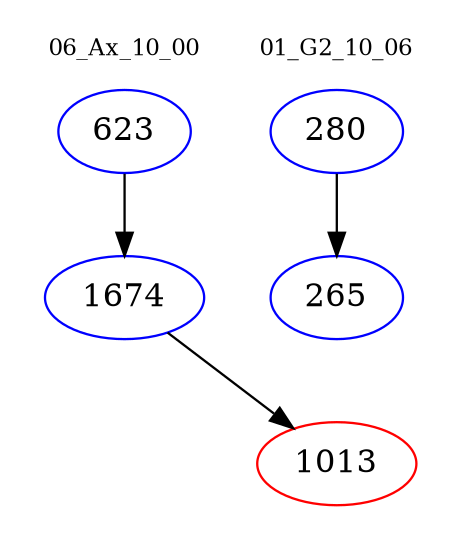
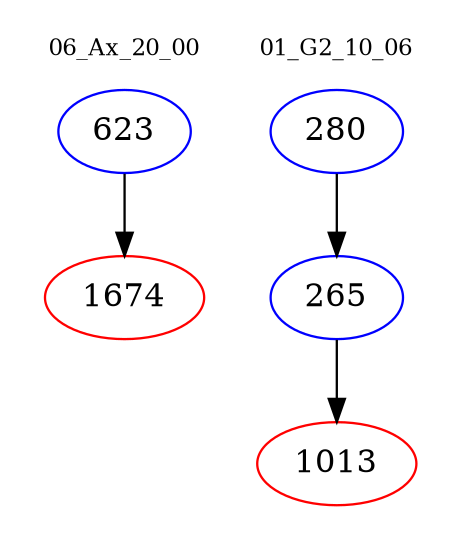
cluster "06_Ax_10_00": label "06_Ax_10_00" -> "06_Ax_20_00"
node "1674": color blue -> red
edge "1674" -> "1013": now "265" -> "1013"
